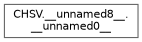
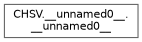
node "CHSV.__unnamed8__. __unnamed0__": label "CHSV.__unnamed8__. __unnamed0__" -> "CHSV.__unnamed0__. __unnamed0__"
